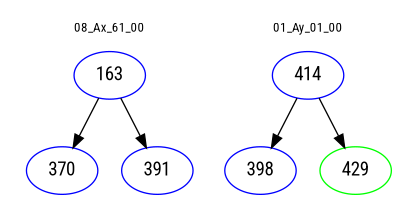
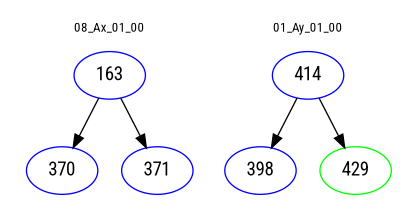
cluster "08_Ax_61_00": label "08_Ax_61_00" -> "08_Ax_01_00"
node "391": label "391" -> "371"
